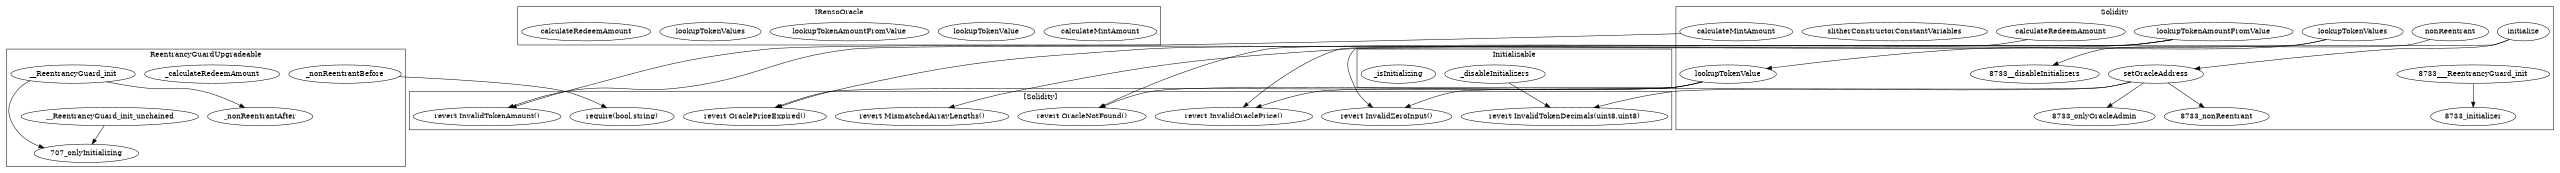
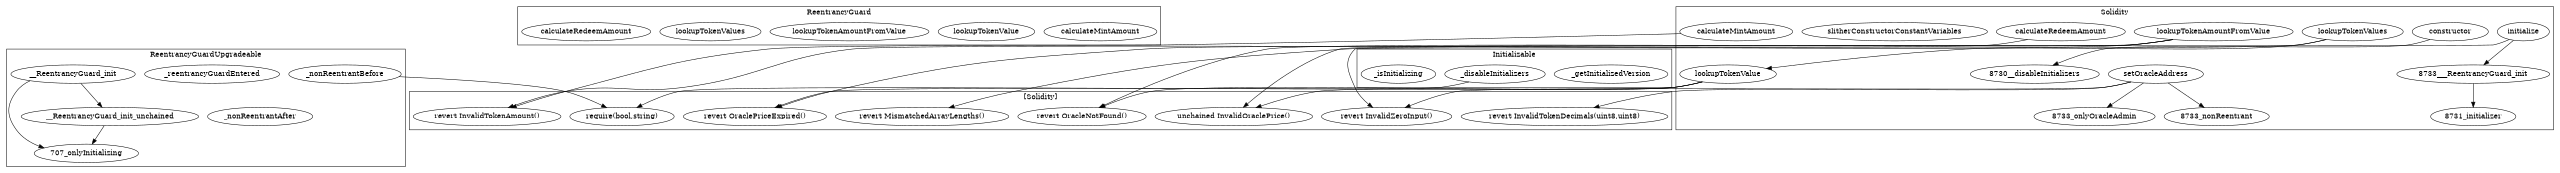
cluster "IRenzoOracle": label "IRenzoOracle" -> "ReentrancyGuard"
node "nonReentrant": label "nonReentrant" -> "constructor"
edge "initialize" -> "setOracleAddress": now "initialize" -> "8733___ReentrancyGuard_init"
node "_calculateRedeemAmount": label "_calculateRedeemAmount" -> "_reentrancyGuardEntered"
node "_getInitializedVersion": added
node "8733__disableInitializers": label "8733__disableInitializers" -> "8730__disableInitializers"
edge "__ReentrancyGuard_init" -> "_nonReentrantAfter": now "__ReentrancyGuard_init" -> "__ReentrancyGuard_init_unchained"
edge "_disableInitializers" -> "revert InvalidTokenDecimals(uint8,uint8)": now "_disableInitializers" -> "require(bool,string)"
node "revert InvalidOraclePrice()": label "revert InvalidOraclePrice()" -> "unchained InvalidOraclePrice()"
node "8733_initializer": label "8733_initializer" -> "8731_initializer"
